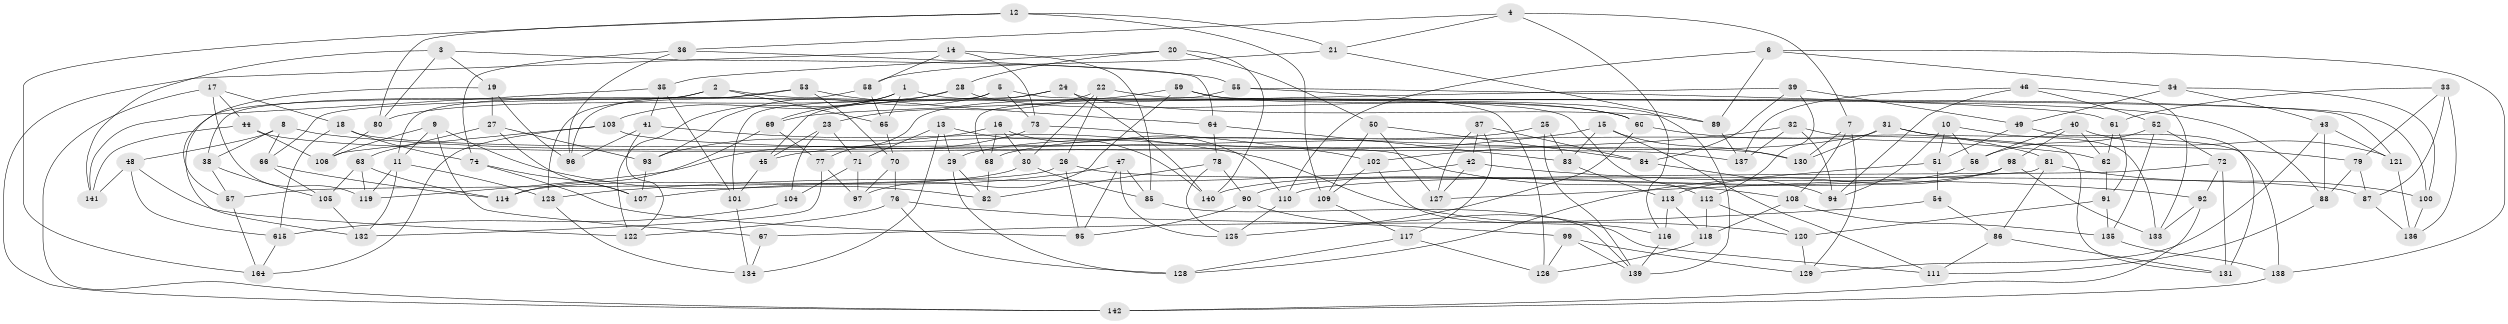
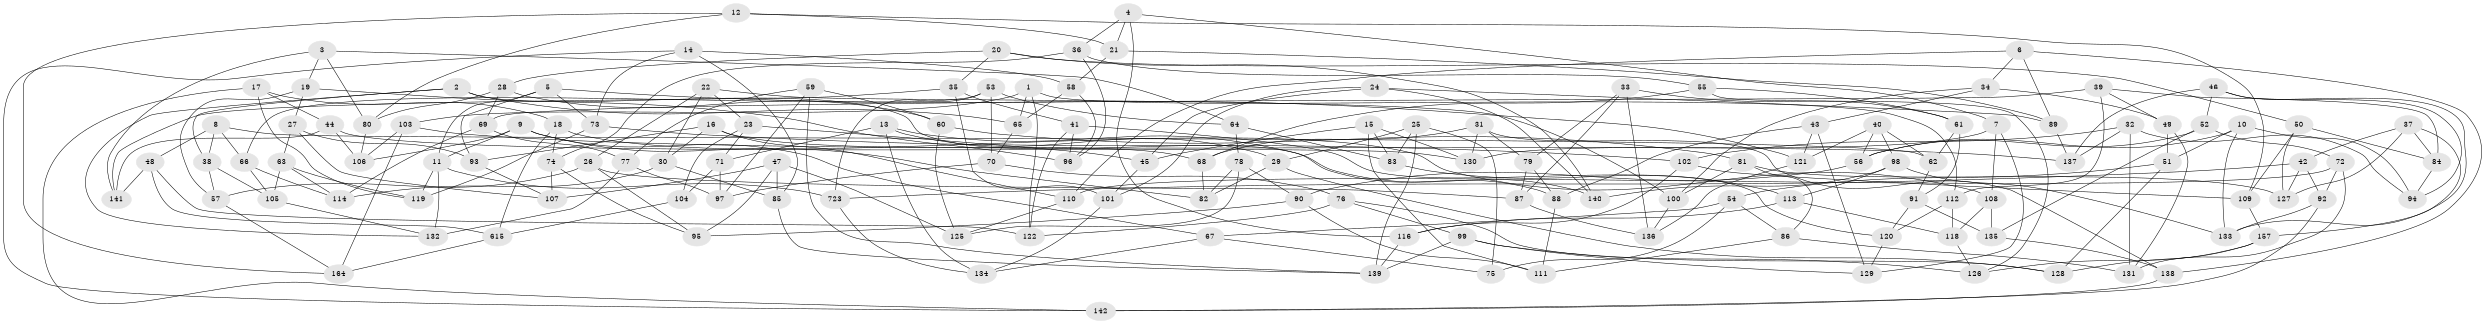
node "123": label "123" -> "723"
node "117": label "117" -> "157"
node "75": added
